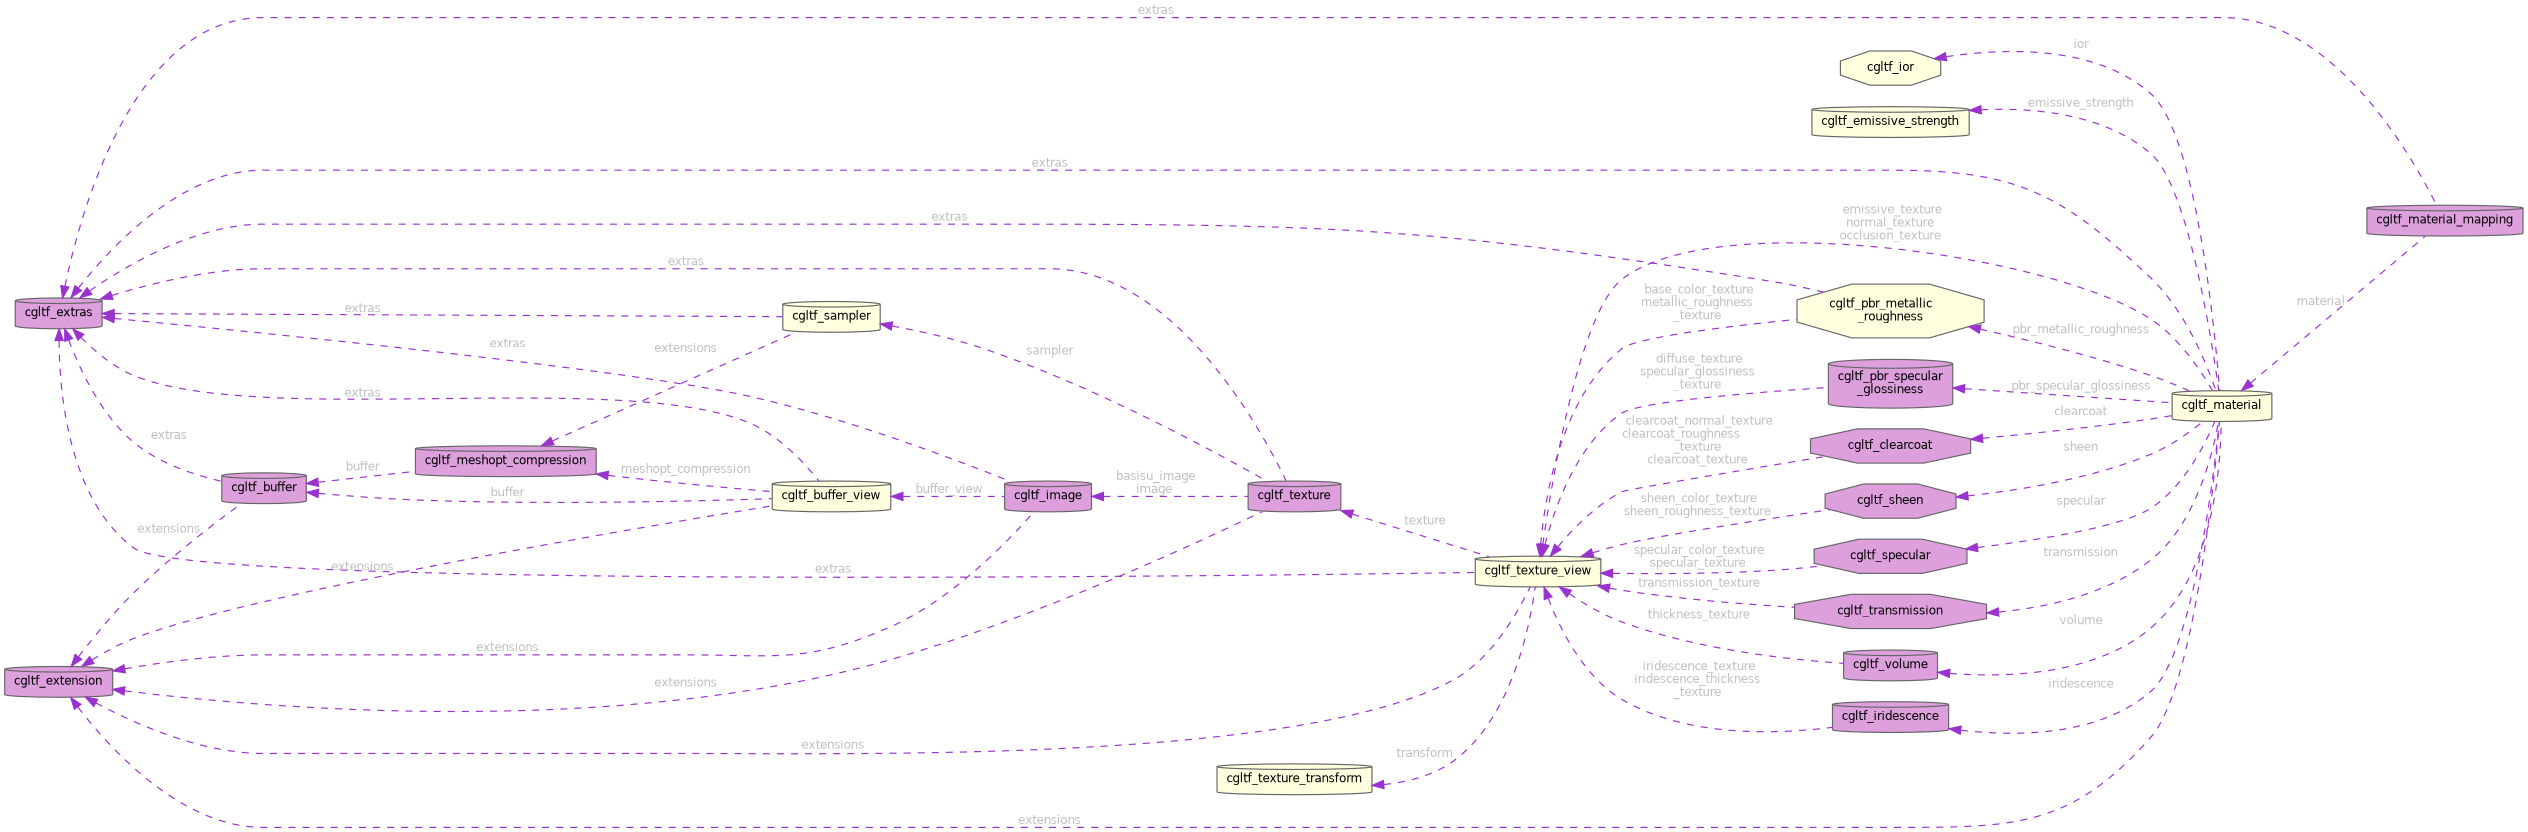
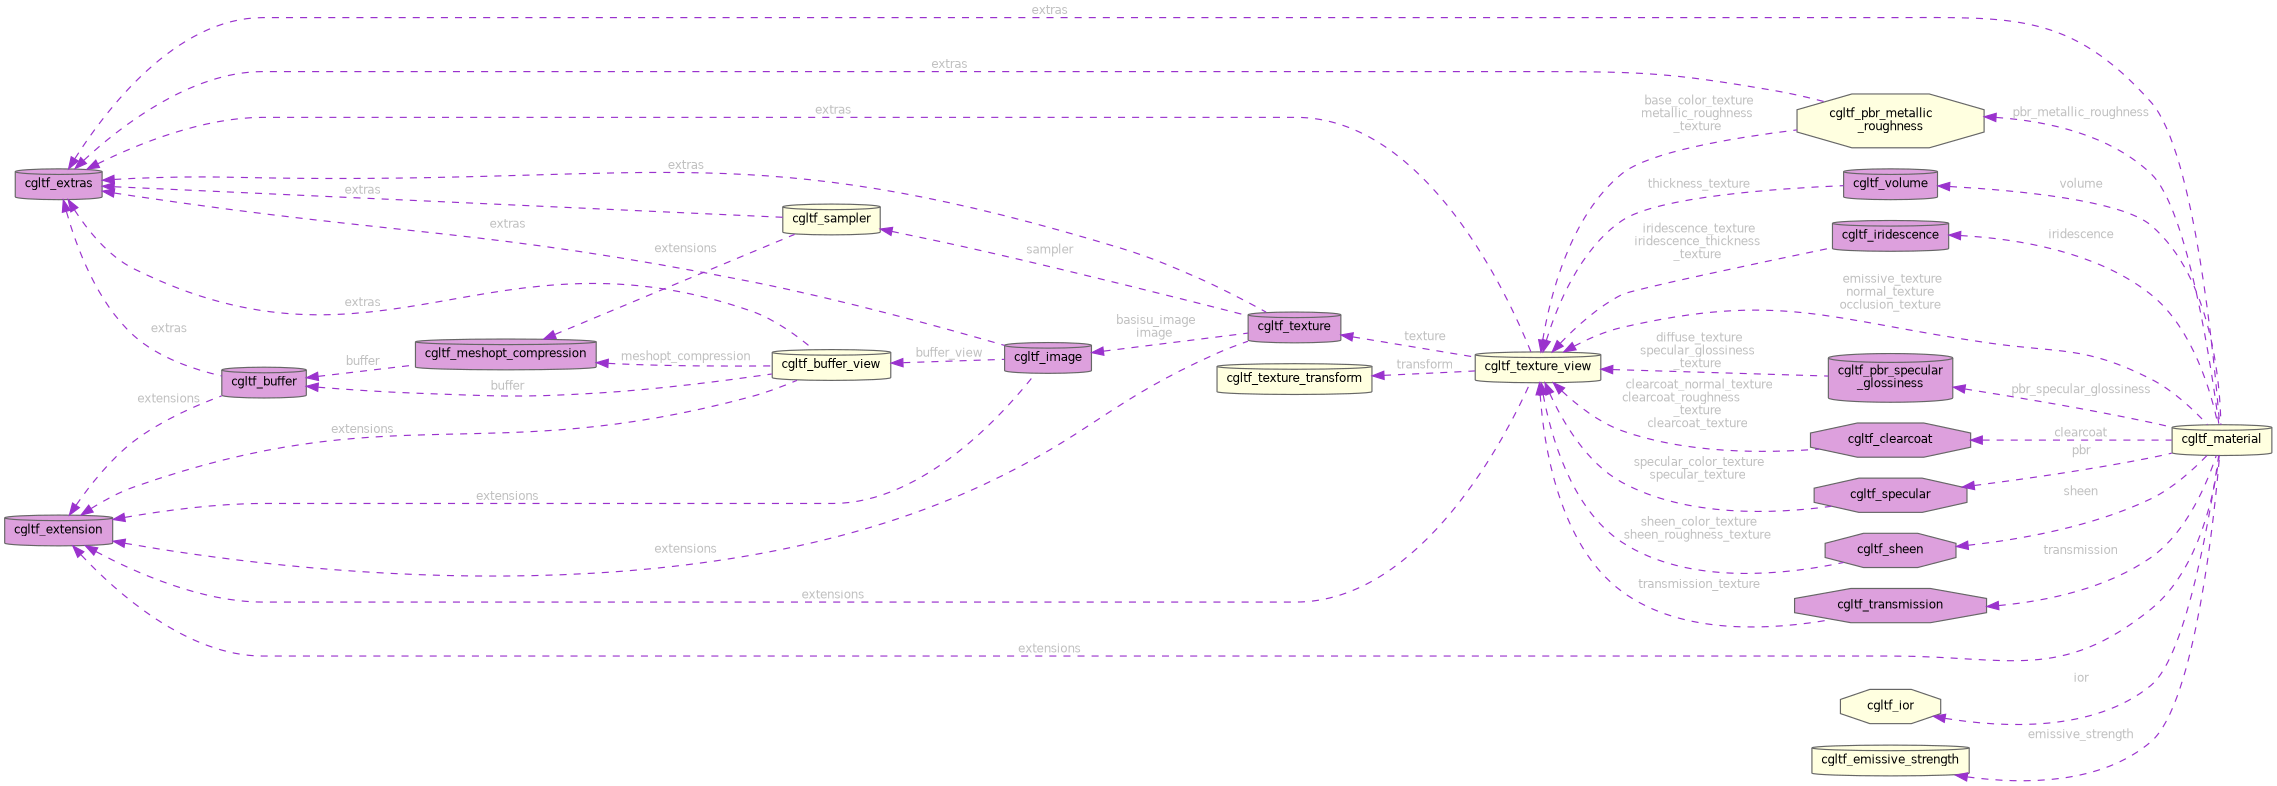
node "cgltf_material_mapping": removed
edge "cgltf_material" -> "cgltf_specular": label " specular" -> " pbr"
